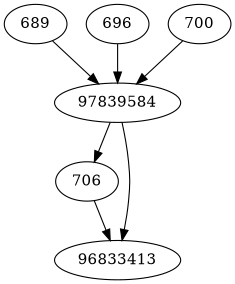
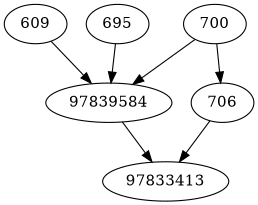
node "689": label "689" -> "609"
node "696": label "696" -> "695"
edge "97839584" -> "706": now "700" -> "706"
node "96833413": label "96833413" -> "97833413"
